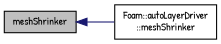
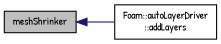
node "Foam::autoLayerDriver ::meshShrinker": label "Foam::autoLayerDriver ::meshShrinker" -> "Foam::autoLayerDriver ::addLayers"
